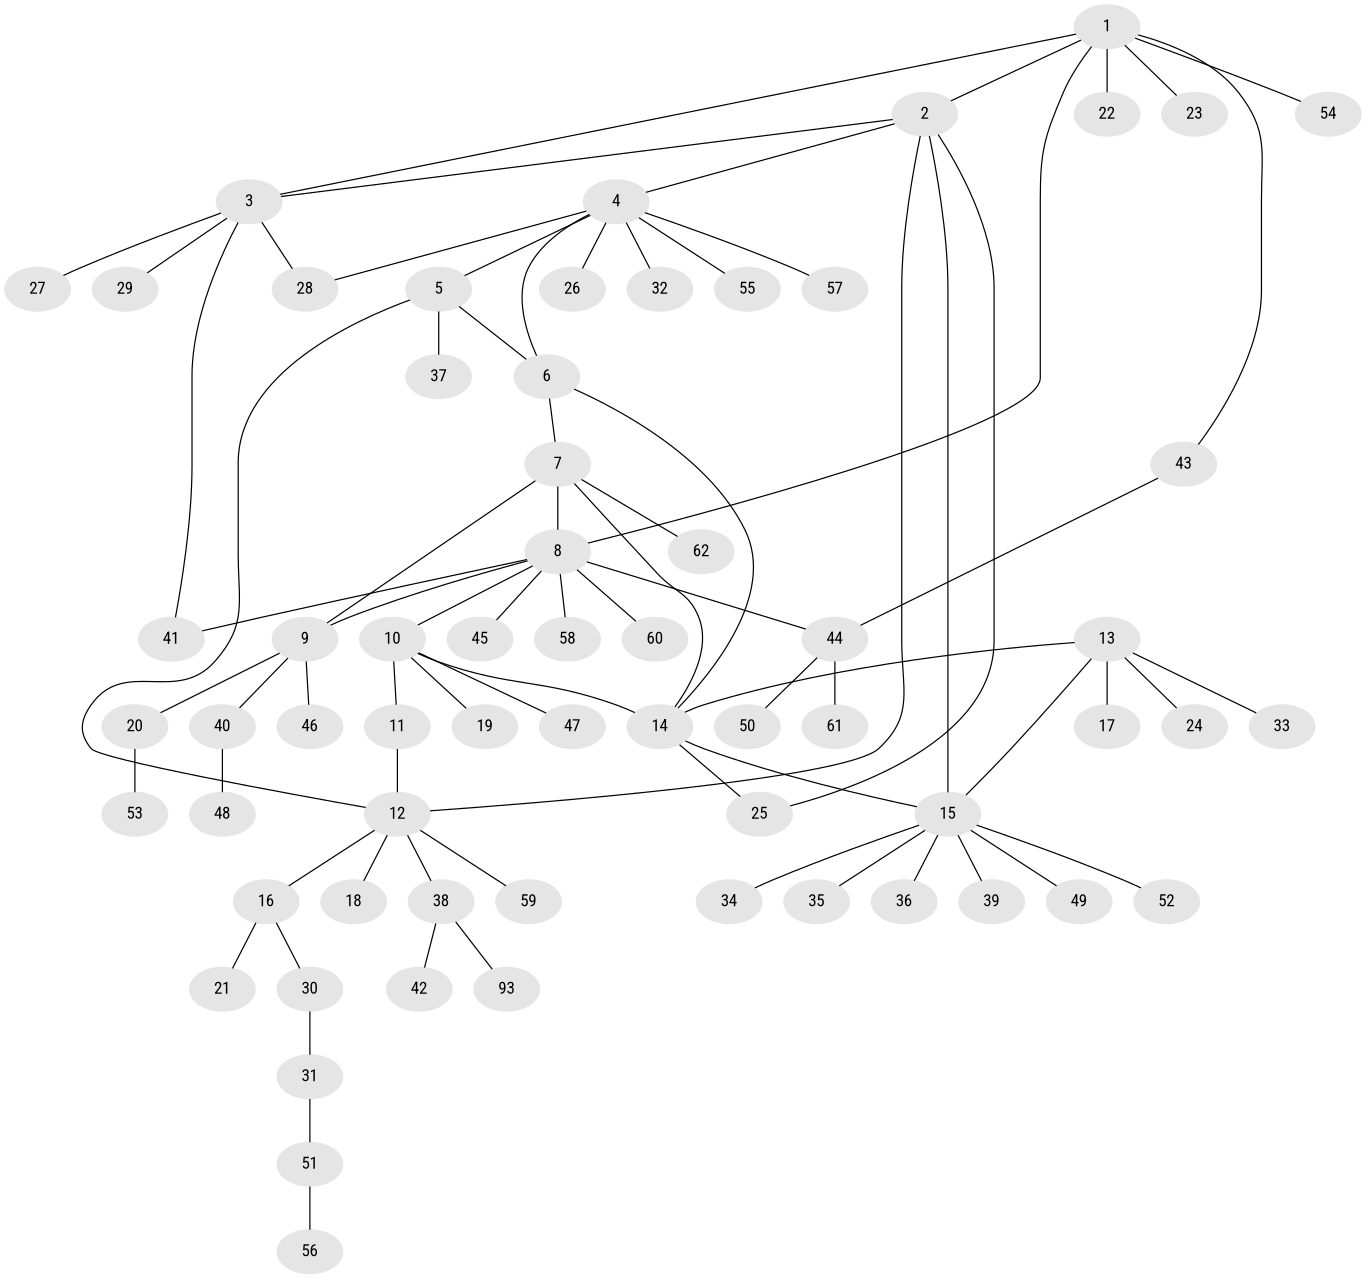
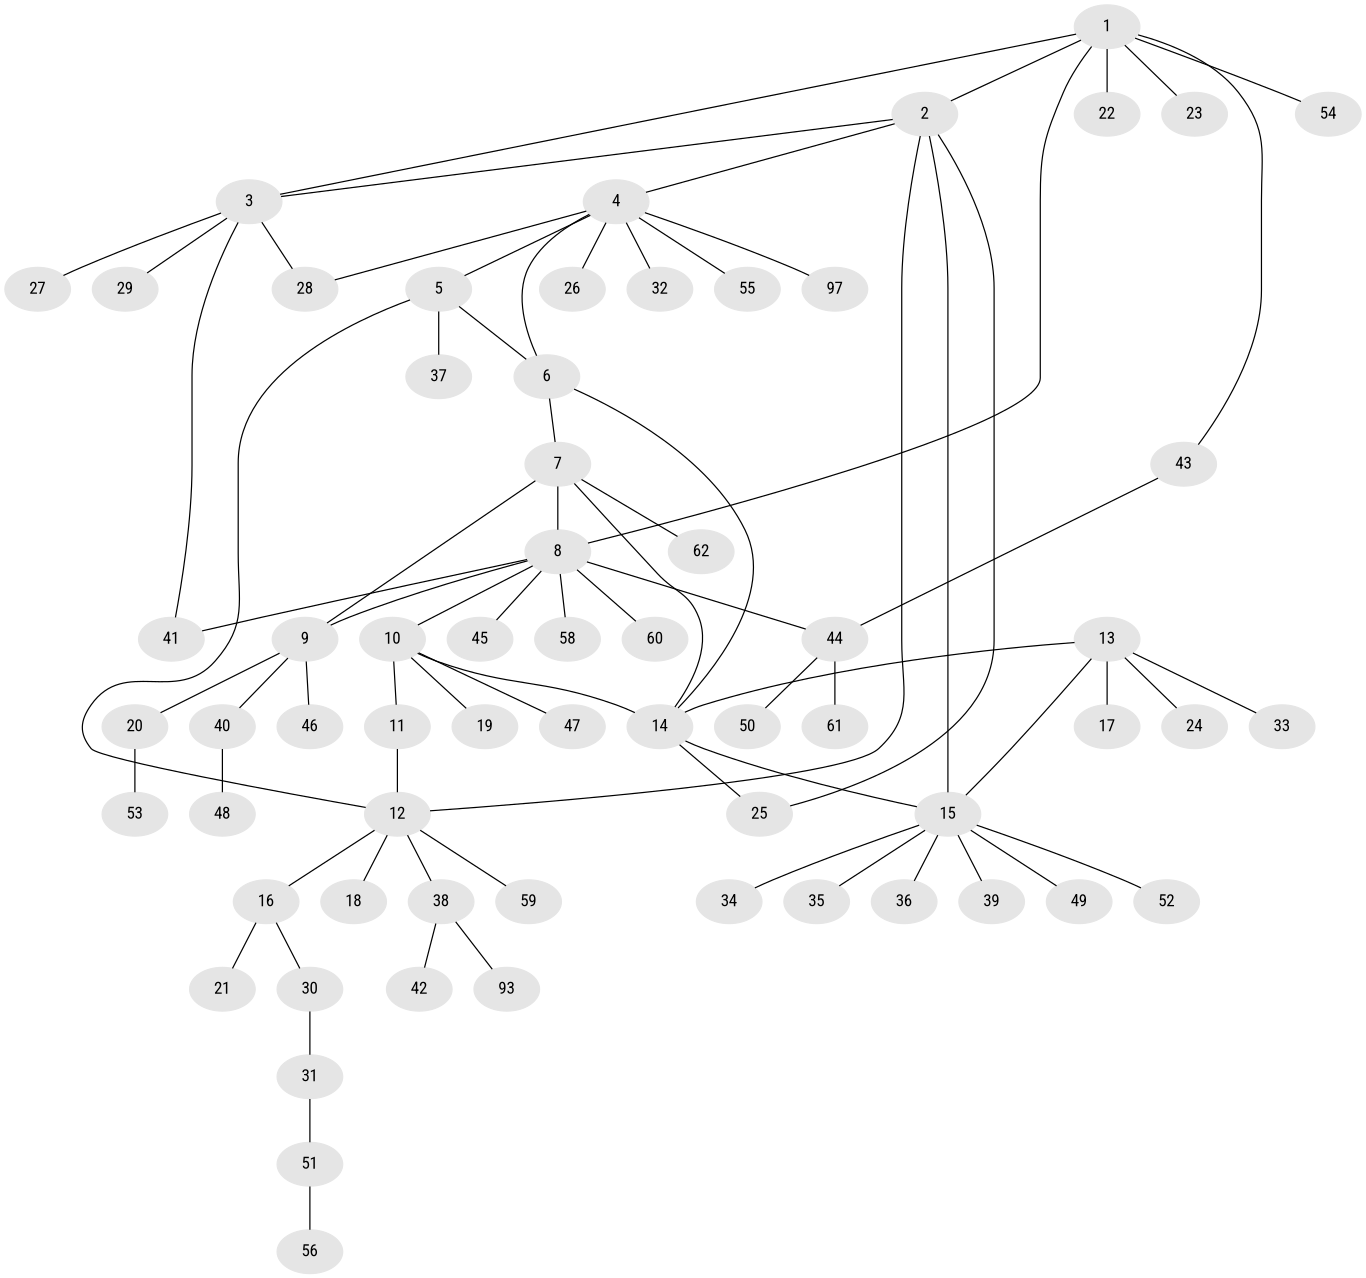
node "57": label "57" -> "97"
